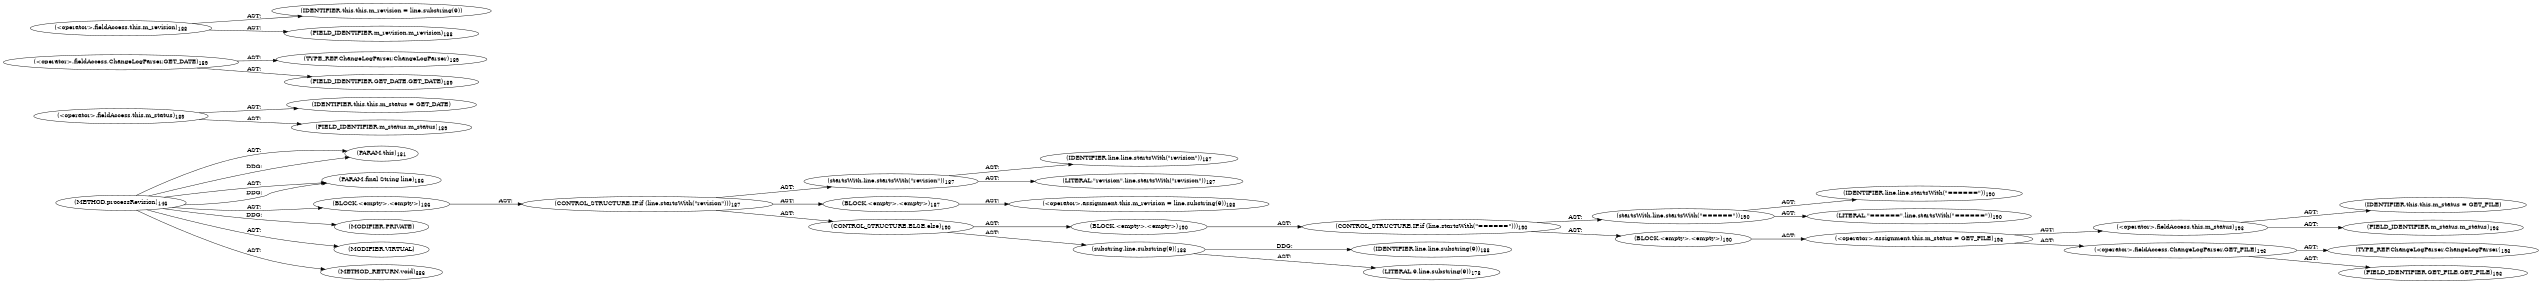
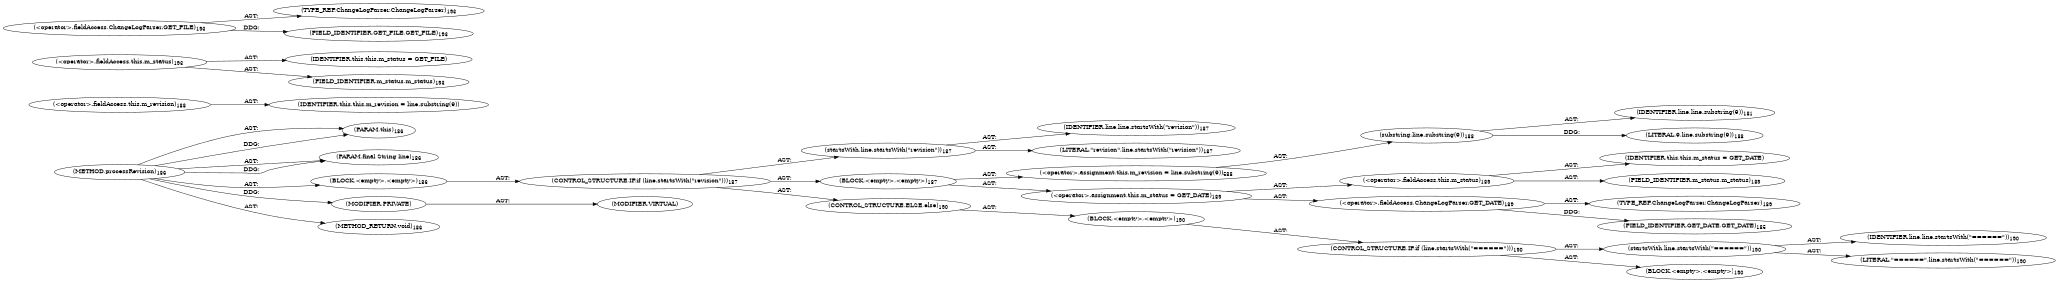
node "(FIELD_IDENTIFIER,m_revision,m_revision)": removed
edge "(<operator>.fieldAccess,ChangeLogParser.GET_DATE)" -> "(FIELD_IDENTIFIER,GET_DATE,GET_DATE)": label "AST: " -> "DDG: "
node "(FIELD_IDENTIFIER,GET_DATE,GET_DATE)": text "189" -> "185"
node "(PARAM,this)": text "181" -> "186"
node "(<operator>.assignment,this.m_status = GET_DATE)": added
node "(METHOD,processRevision)": text "146" -> "186"
node "(<operator>.assignment,this.m_revision = line.substring(9))": text "188" -> "588"
edge "(METHOD,processRevision)" -> "(MODIFIER,VIRTUAL)": now "(MODIFIER,PRIVATE)" -> "(MODIFIER,VIRTUAL)"
edge "(CONTROL_STRUCTURE,ELSE,else)" -> "(substring,line.substring(9))": now "(<operator>.assignment,this.m_revision = line.substring(9))" -> "(substring,line.substring(9))"
node "(<operator>.assignment,this.m_status = GET_FILE)": removed
edge "(substring,line.substring(9))" -> "(IDENTIFIER,line,line.substring(9))": label "DDG: " -> "AST: "
node "(IDENTIFIER,line,line.substring(9))": text "188" -> "181"
node "(<operator>.fieldAccess,ChangeLogParser.GET_FILE)": text "143" -> "193"
edge "(substring,line.substring(9))" -> "(LITERAL,9,line.substring(9))": label "AST: " -> "DDG: "
edge "(<operator>.fieldAccess,ChangeLogParser.GET_FILE)" -> "(FIELD_IDENTIFIER,GET_FILE,GET_FILE)": label "AST: " -> "DDG: "
node "(METHOD_RETURN,void)": text "386" -> "186"
node "(LITERAL,9,line.substring(9))": text "178" -> "188"
